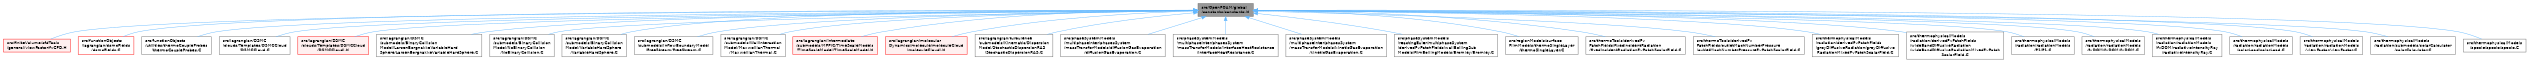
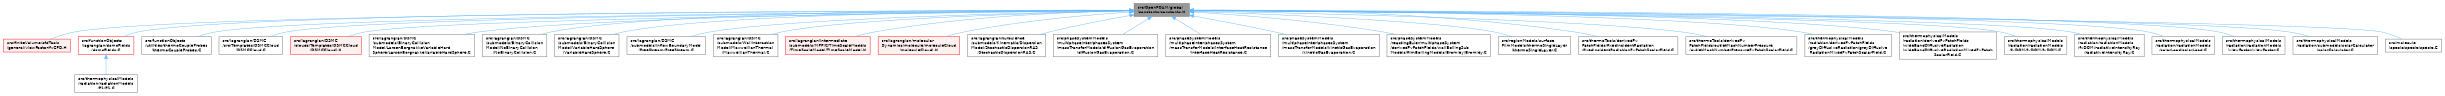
edge "src/thermophysicalModels /radiation/radiationModels /P1/P1.C" -> "src/OpenFOAM/global /constants/constants.H": now "src/thermophysicalModels /radiation/radiationModels /P1/P1.C" -> "src/functionObjects /lagrangian/dsmcFields /dsmcFields.C"
node "src/lagrangian/DSMC /clouds/Templates/DSMCCloud /DSMCCloud.C": label "src/lagrangian/DSMC /clouds/Templates/DSMCCloud /DSMCCloud.C" -> "src/lagrangian/DSMC /src/Templates/DSMCCloud /DSMCCloud.C"
node "src/thermophysicalModels /specie/specie/specie.C": label "src/thermophysicalModels /specie/specie/specie.C" -> "src/molecule /specie/specie/specie.C"
